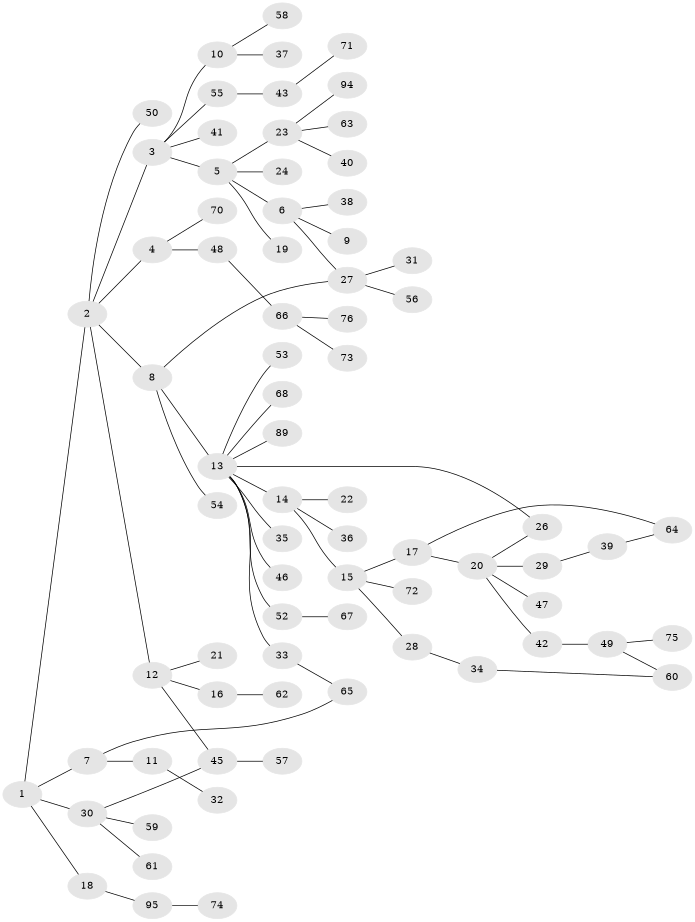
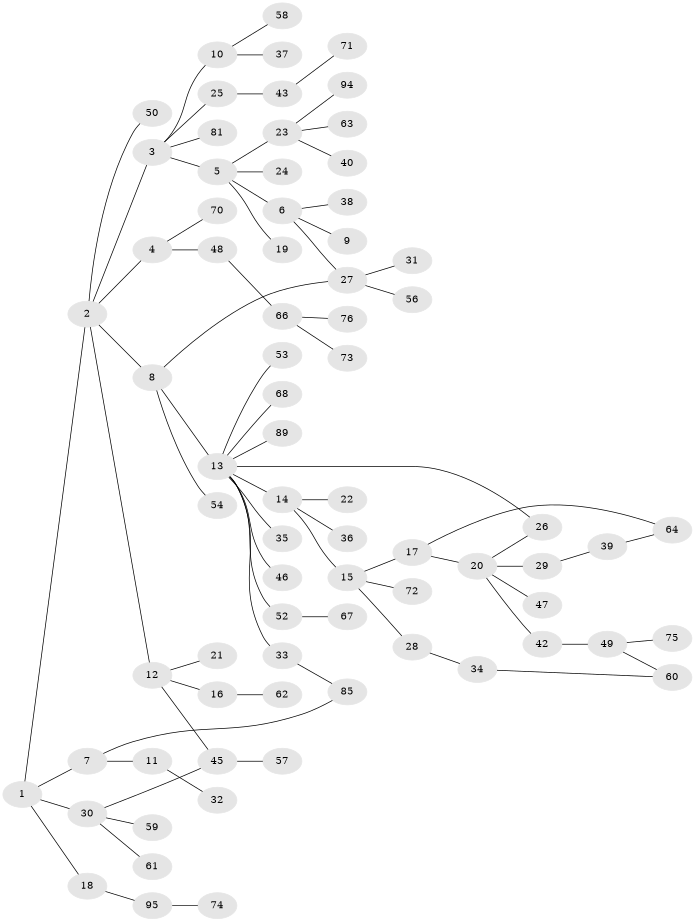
node "55": label "55" -> "25"
node "41": label "41" -> "81"
node "65": label "65" -> "85"
